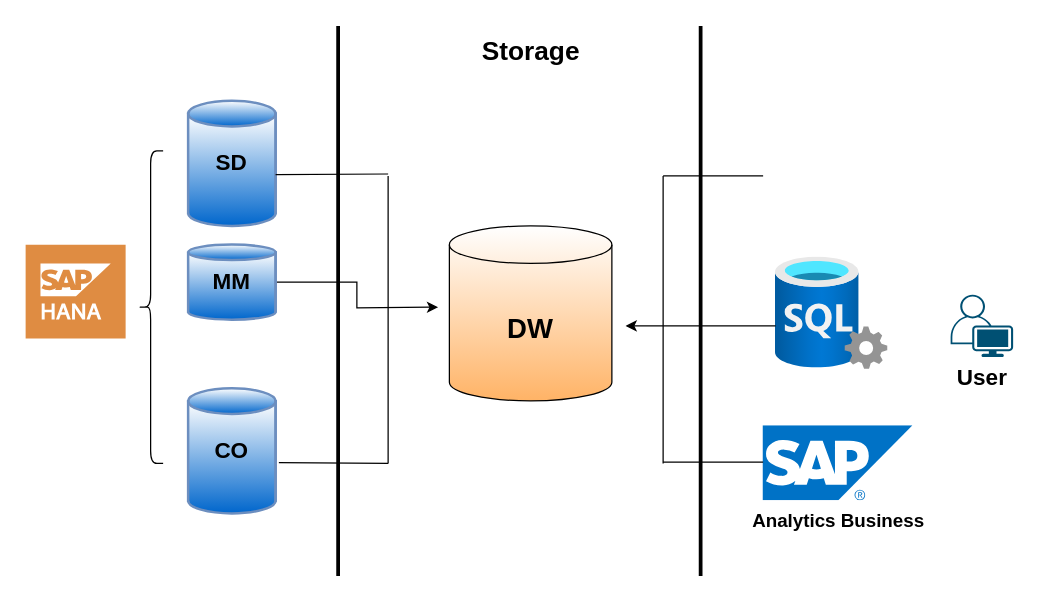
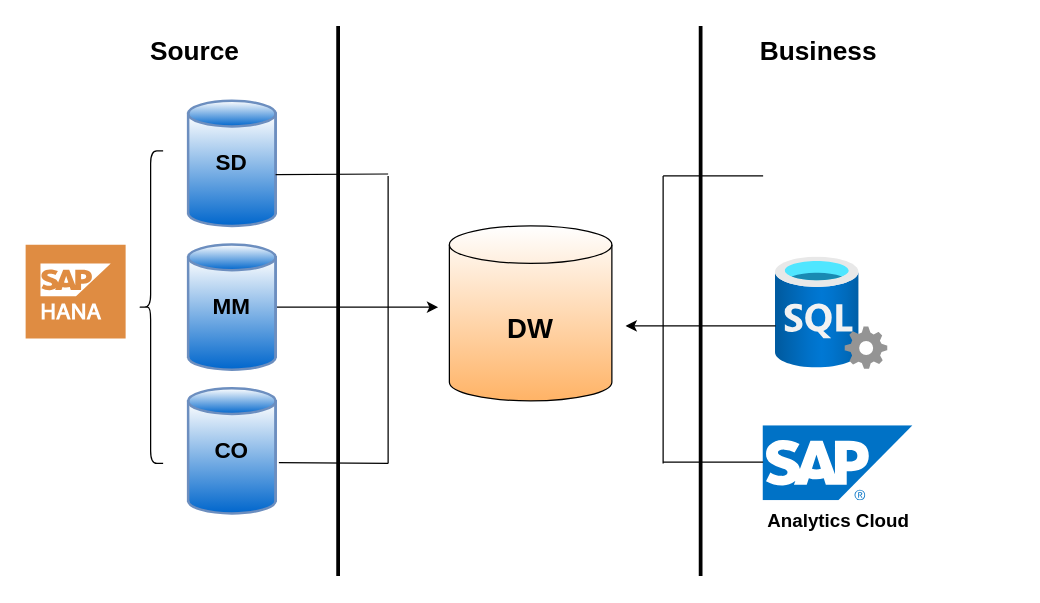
node "Source": added
node "Storage": removed
node "Business": added
node "MM": size 88x75 -> 88x125
node "User": removed
node "Analytics Business": label "Analytics Business" -> "Analytics Cloud"
